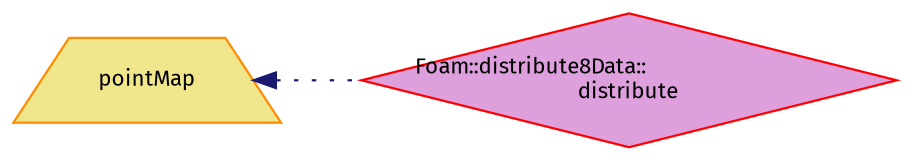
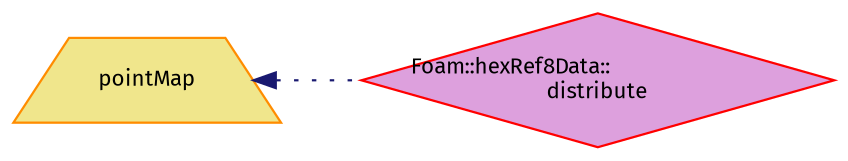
node "Foam::distribute8Data:: distribute": label "Foam::distribute8Data:: distribute" -> "Foam::hexRef8Data:: distribute"
